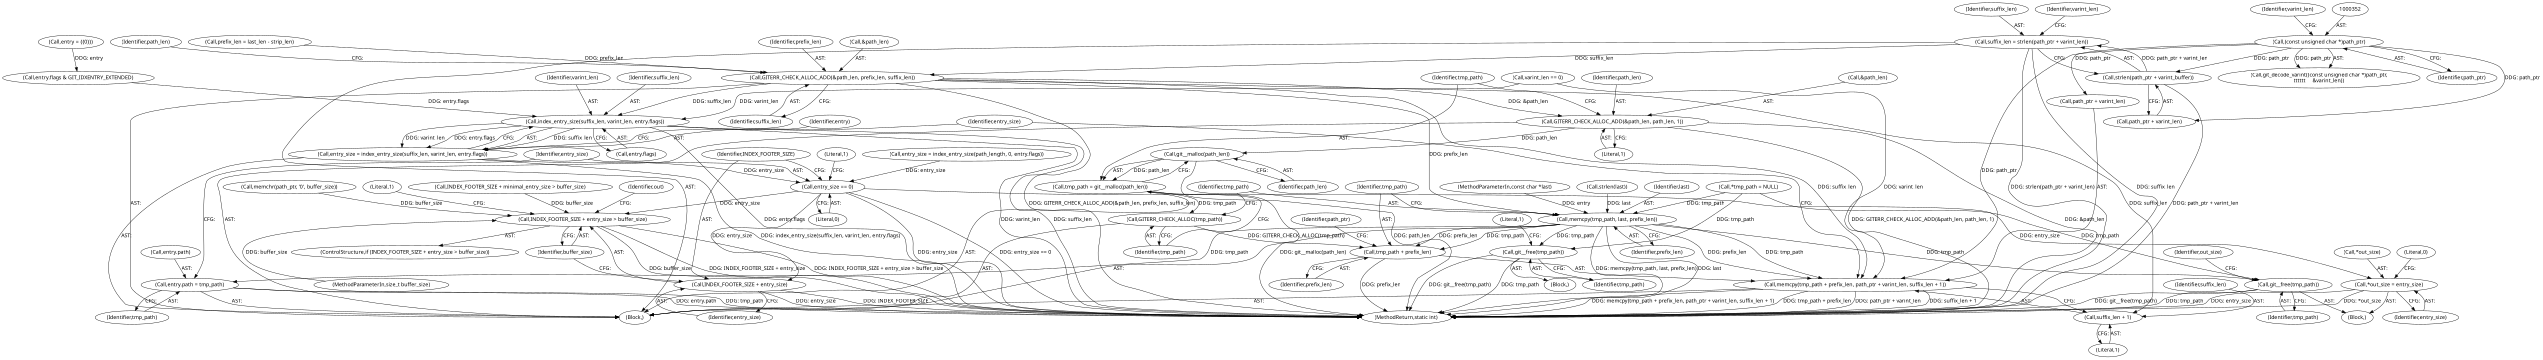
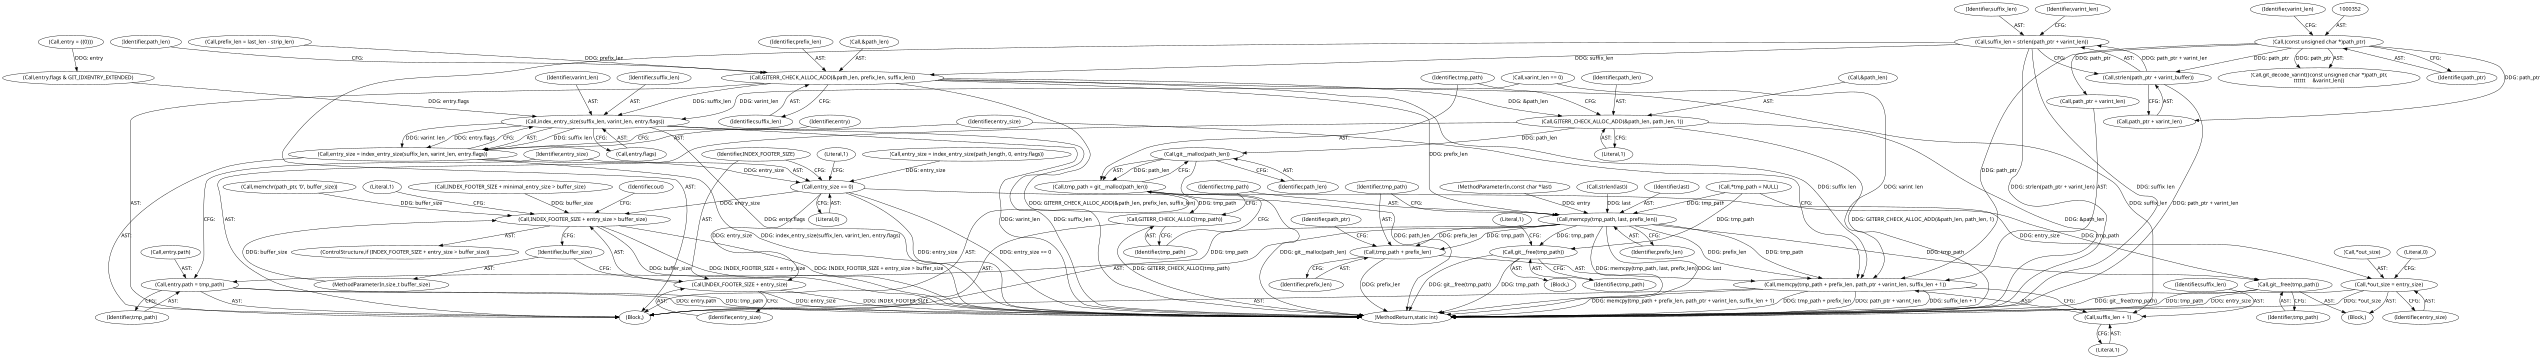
edge "(Identifier,buffer_size)" -> "(Call,INDEX_FOOTER_SIZE + entry_size > buffer_size)": now "(Identifier,buffer_size)" -> "(MethodParameterIn,size_t buffer_size)"
edge "(Call,GITERR_CHECK_ALLOC(tmp_path))" -> "(Call,tmp_path + prefix_len)": now "(Call,GITERR_CHECK_ALLOC(tmp_path))" -> "(MethodReturn,static int)"
node "(Identifier,out_size)": removed
